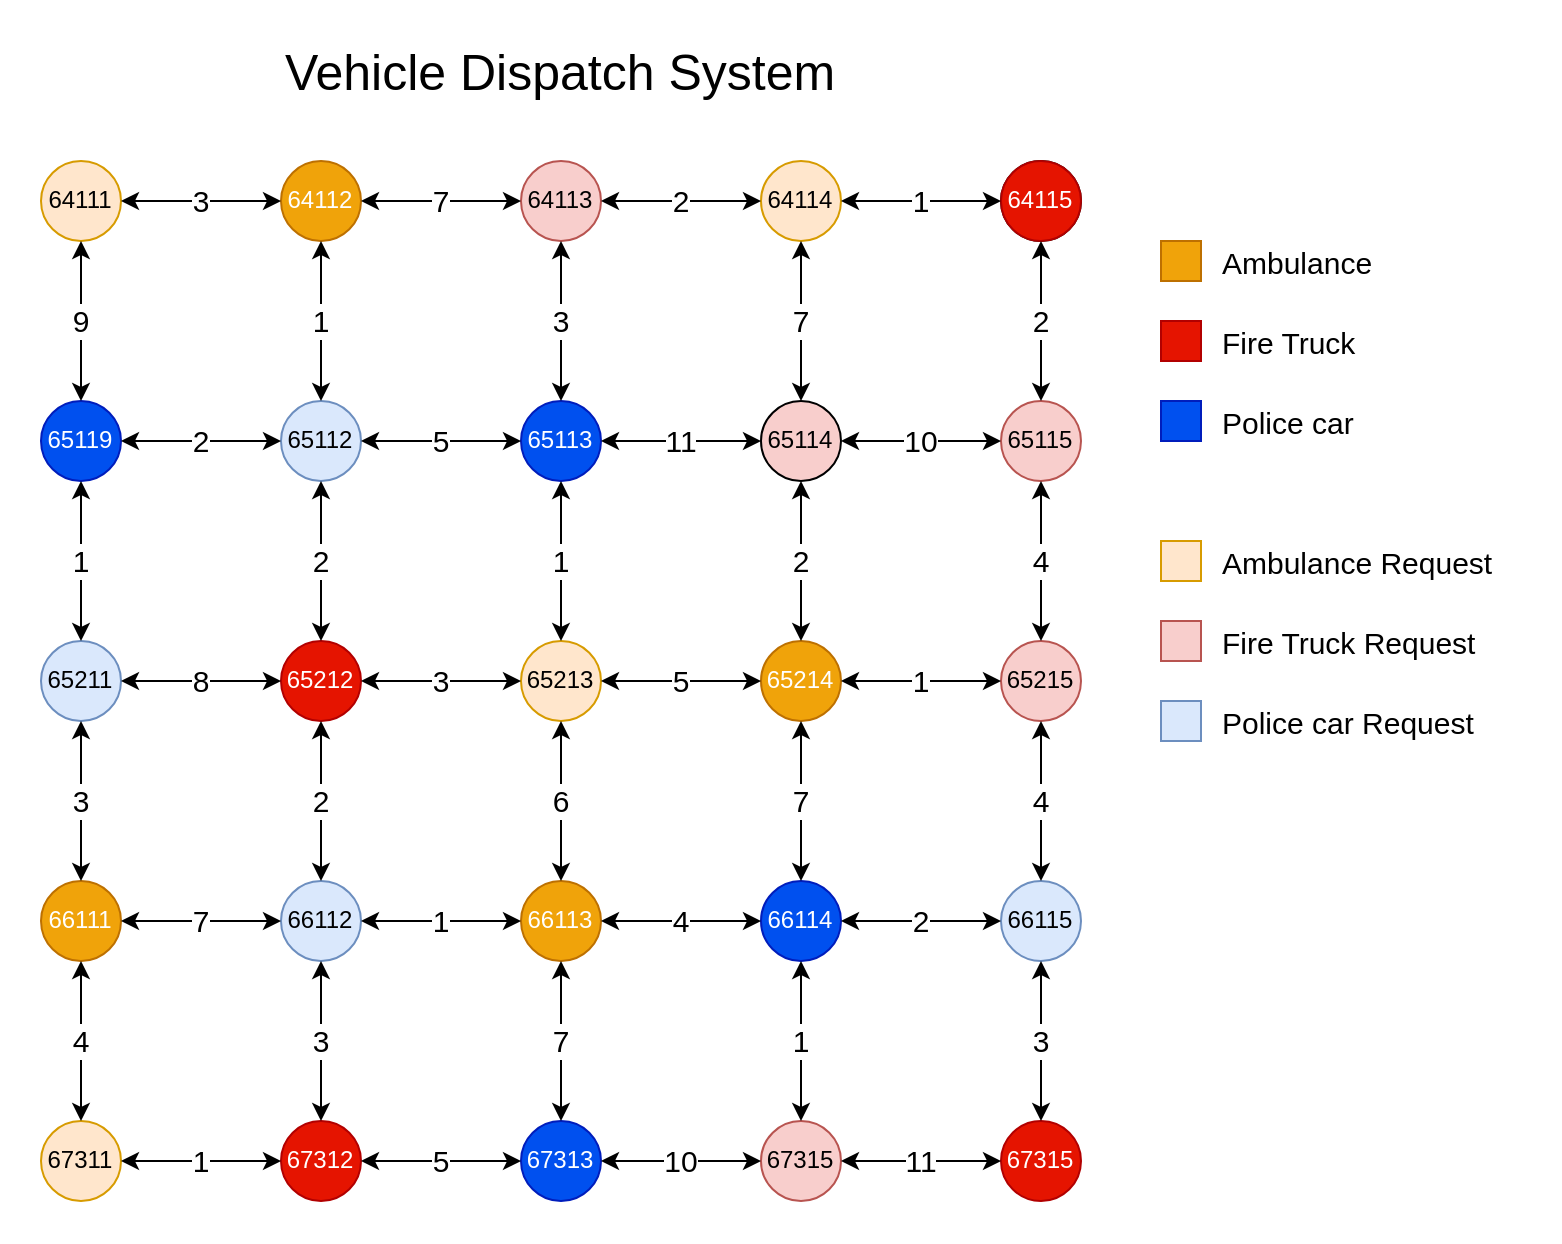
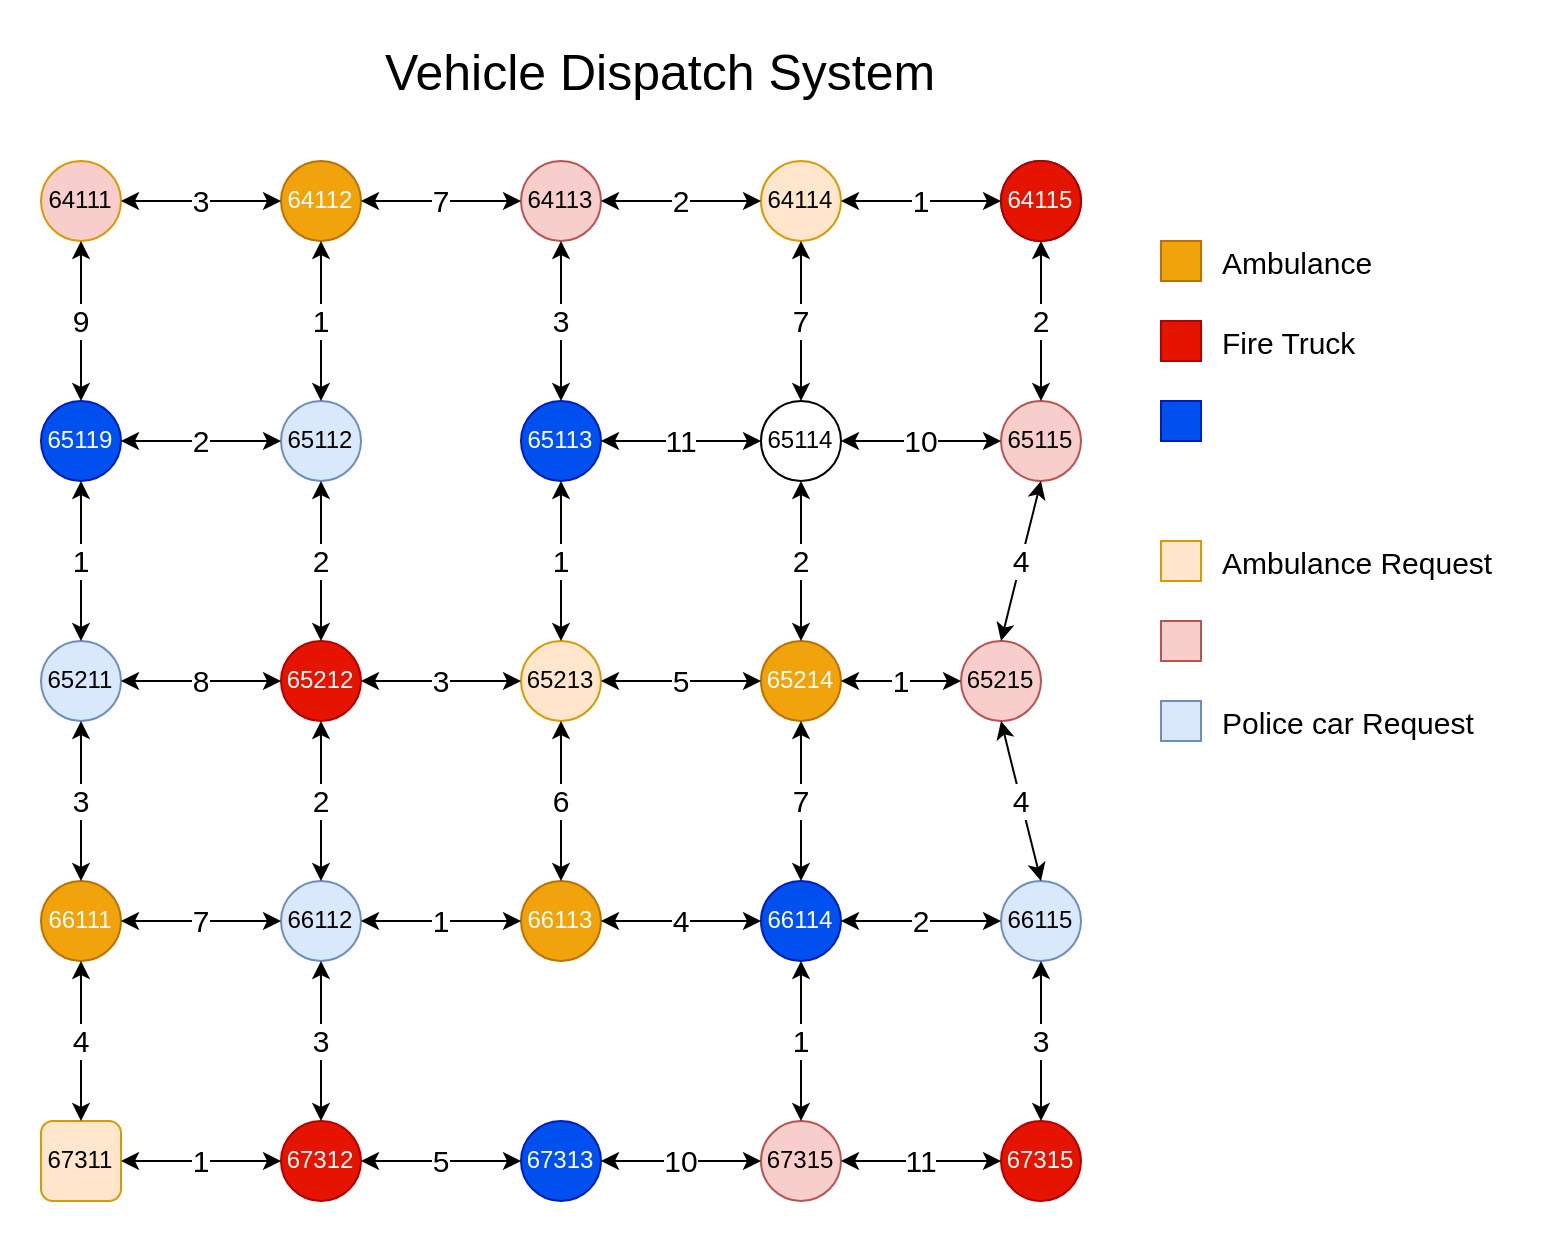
node "Vehicle Dispatch System": moved (561, 71) -> (661, 71)
node "64111": fillcolor #ffe6cc -> #f8cecc
node "Police car": removed
edge "65112" -- "65113": removed, label "5"
node "65114": fillcolor #f8cecc -> #ffffff
node "Fire Truck Request": removed
node "65215": moved (1041, 681) -> (1001, 681)
edge "66113" -- "67313": removed, label "7"
node "67311": shape ellipse -> rounded rectangle
